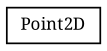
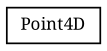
node "Point2D": label "Point2D" -> "Point4D"
